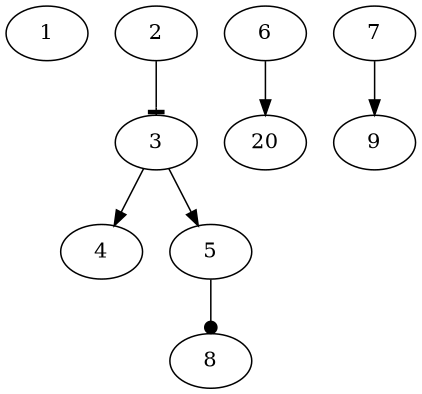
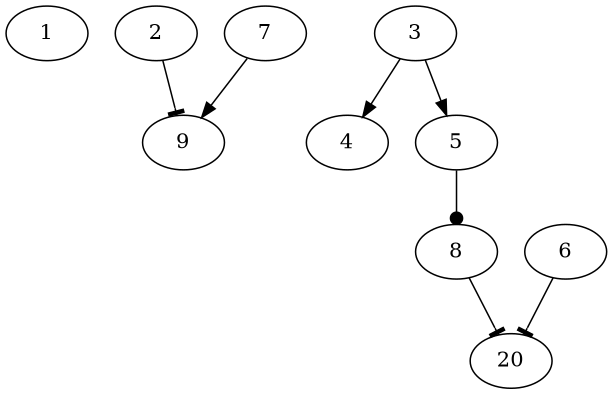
edge "6" -> "20": arrowhead normal -> tee
edge "2" -> "3": now "2" -> "9"
edge "8" -> "20": added
